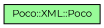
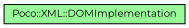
node "Poco::XML::Poco": label "Poco::XML::Poco" -> "Poco::XML::DOMImplementation"
